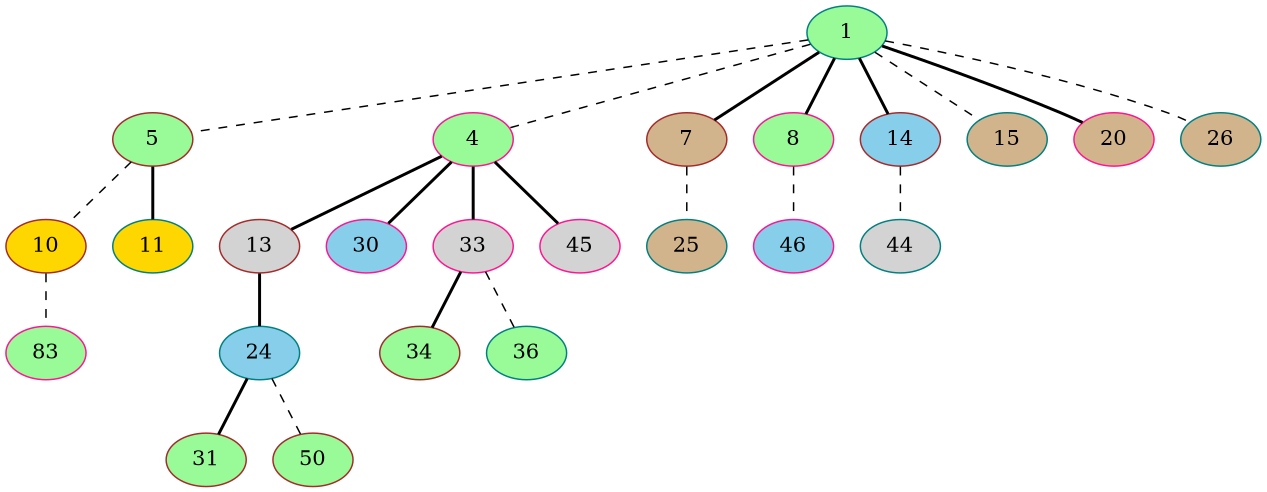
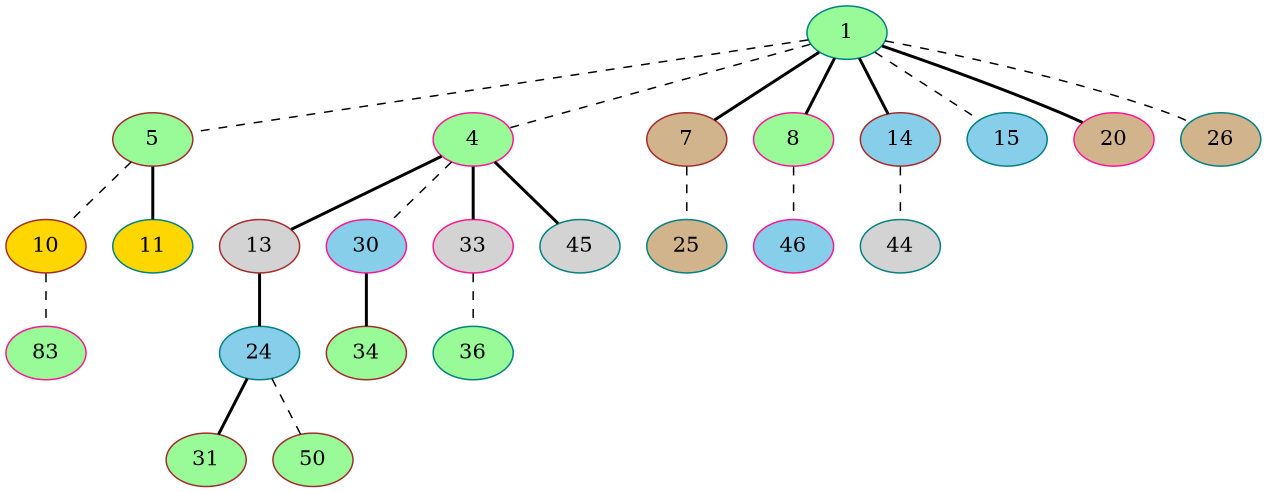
node "15": fillcolor tan -> skyblue
edge "4" -- "30": style bold -> dashed
node "45": color deeppink -> teal
edge "33" -- "34": now "30" -- "34"
